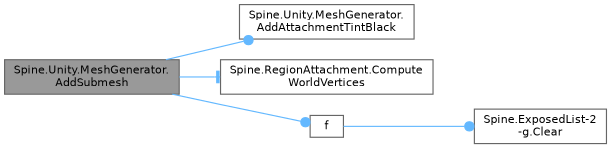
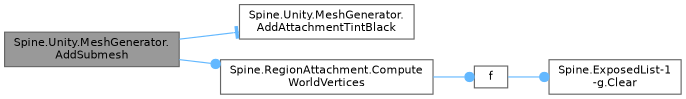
edge "Spine.Unity.MeshGenerator. AddSubmesh" -> "Spine.Unity.MeshGenerator. AddAttachmentTintBlack": arrowhead dot -> tee
edge "Spine.Unity.MeshGenerator. AddSubmesh" -> "Spine.RegionAttachment.Compute WorldVertices": arrowhead tee -> dot
edge "Spine.Unity.MeshGenerator. AddSubmesh" -> "f": now "Spine.RegionAttachment.Compute WorldVertices" -> "f"
node "Spine.ExposedList-2 -g.Clear": label "Spine.ExposedList-2 -g.Clear" -> "Spine.ExposedList-1 -g.Clear"
